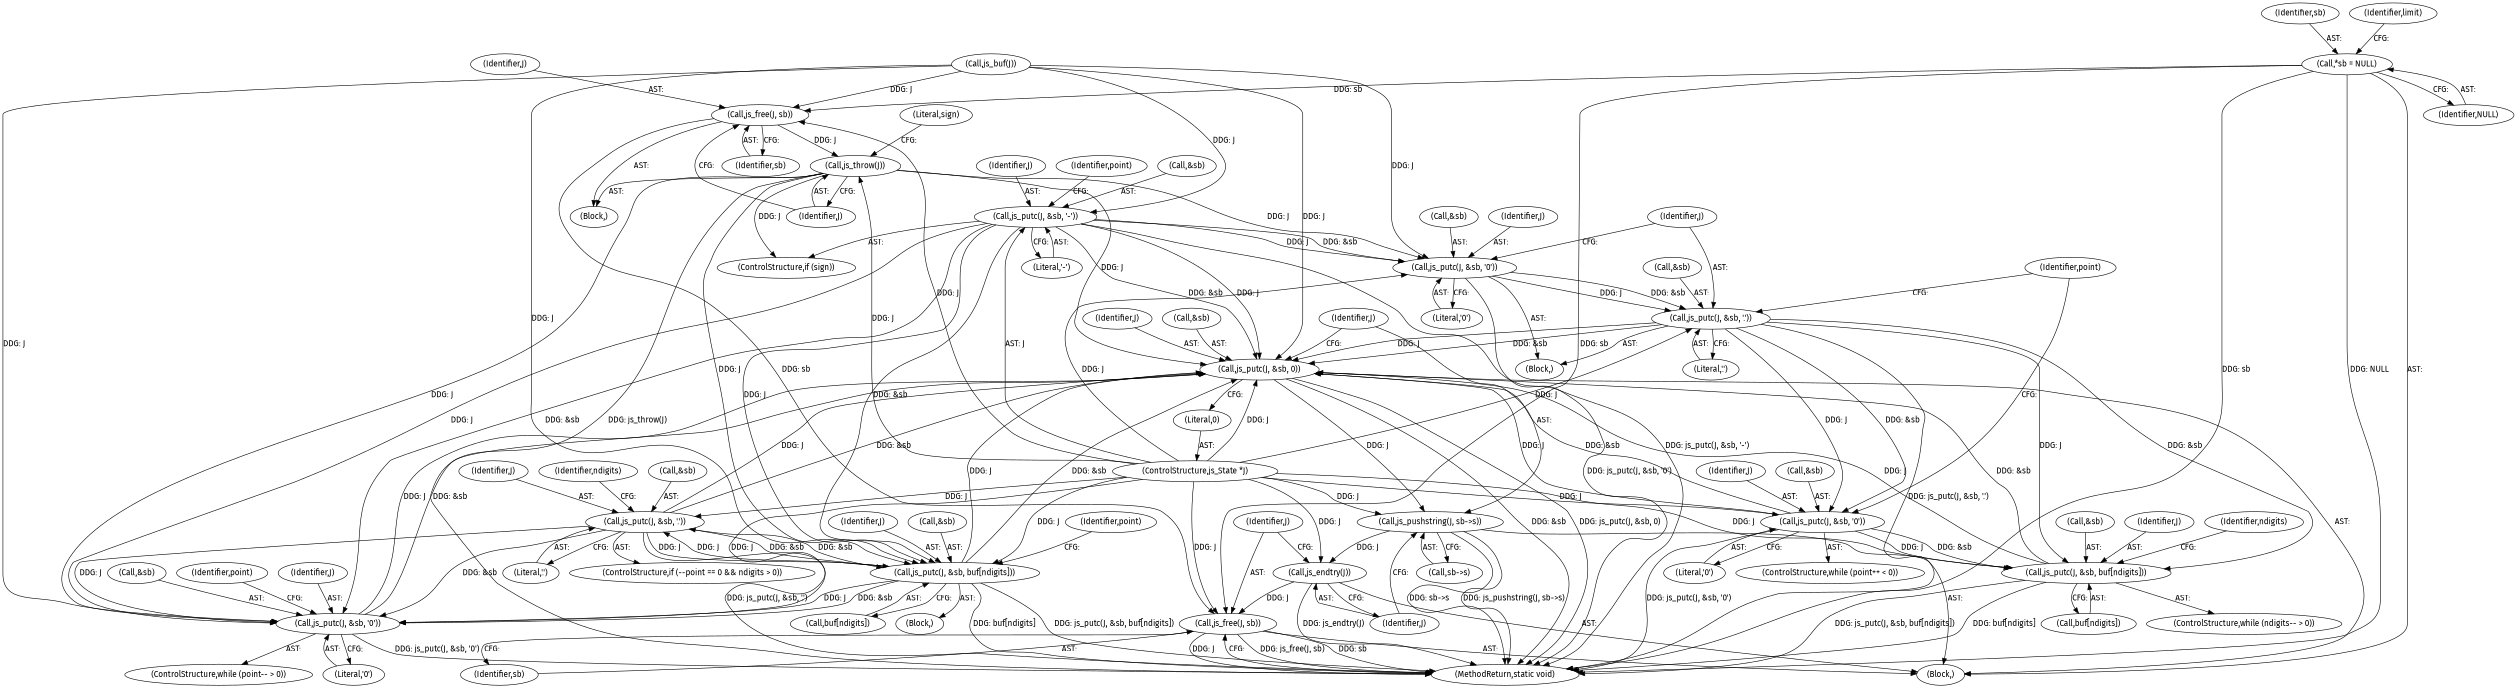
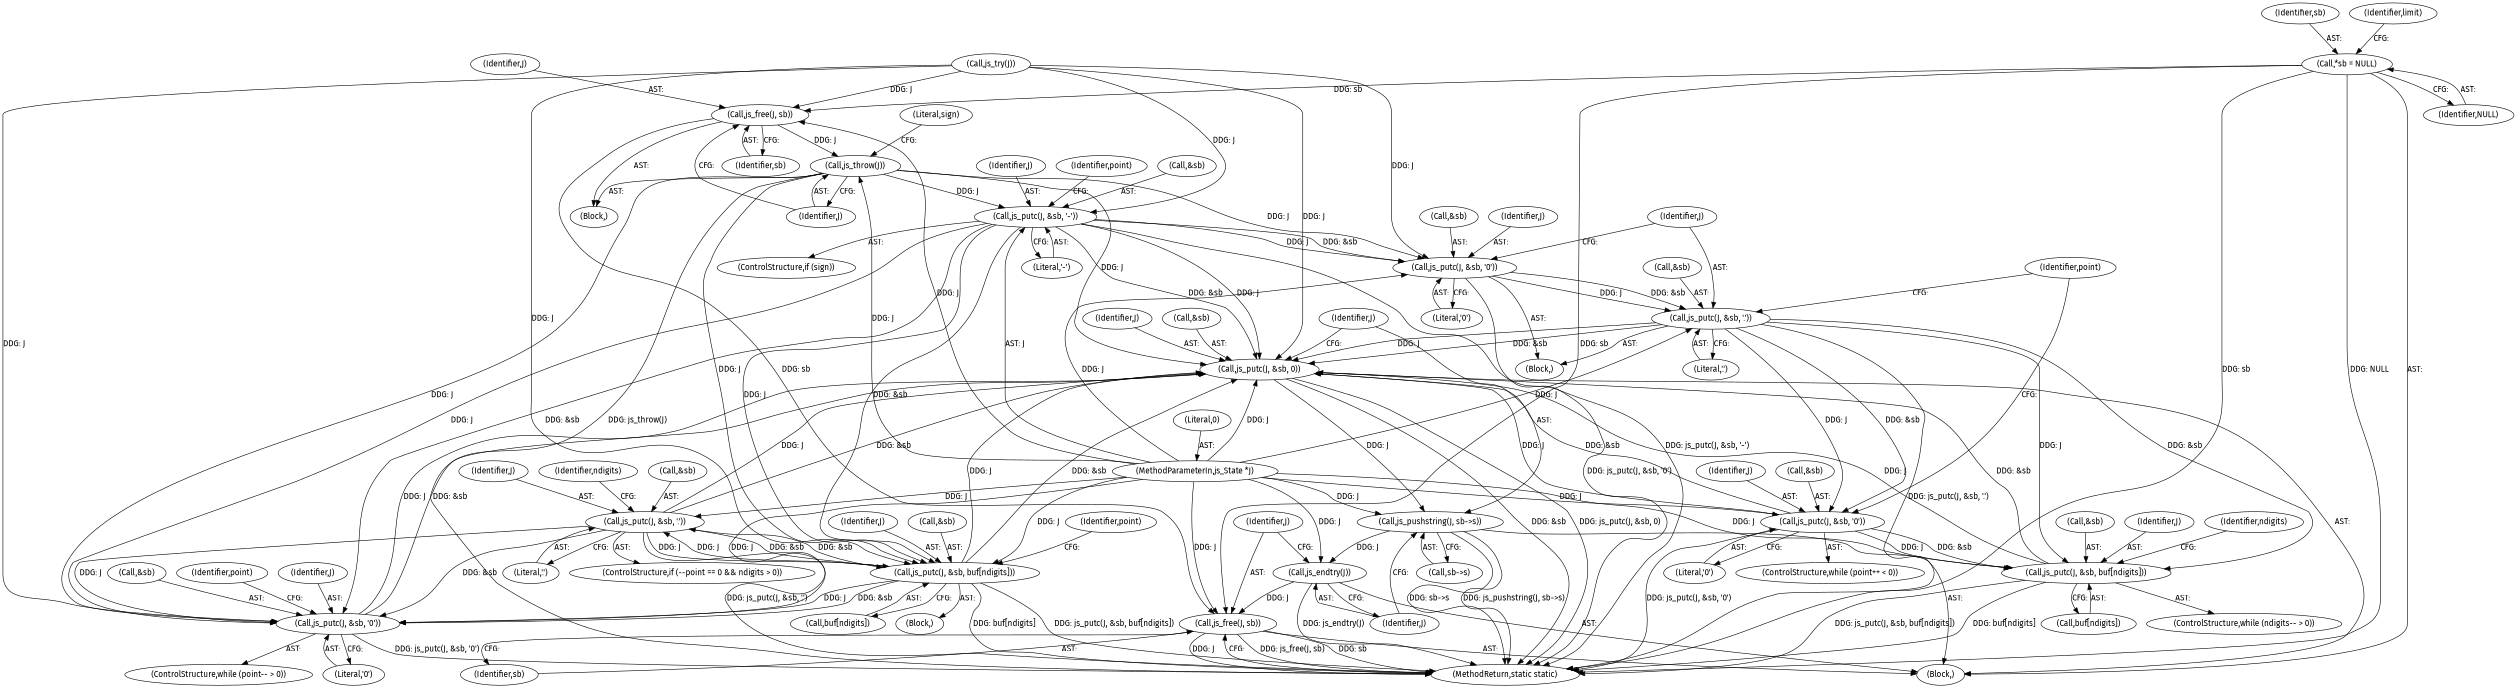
node "(Call,js_buf(J))": label "(Call,js_buf(J))" -> "(Call,js_try(J))"
edge "(Call,js_throw(J))" -> "(ControlStructure,if (sign))": now "(Call,js_throw(J))" -> "(Call,js_putc(J, &sb, '-'))"
edge "(Call,js_putc(J, &sb, 0))" -> "(Literal,0)": removed, label "CFG:"
node "(ControlStructure,js_State *J)": label "(ControlStructure,js_State *J)" -> "(MethodParameterIn,js_State *J)"
node "(MethodReturn,static void)": label "(MethodReturn,static void)" -> "(MethodReturn,static static)"
